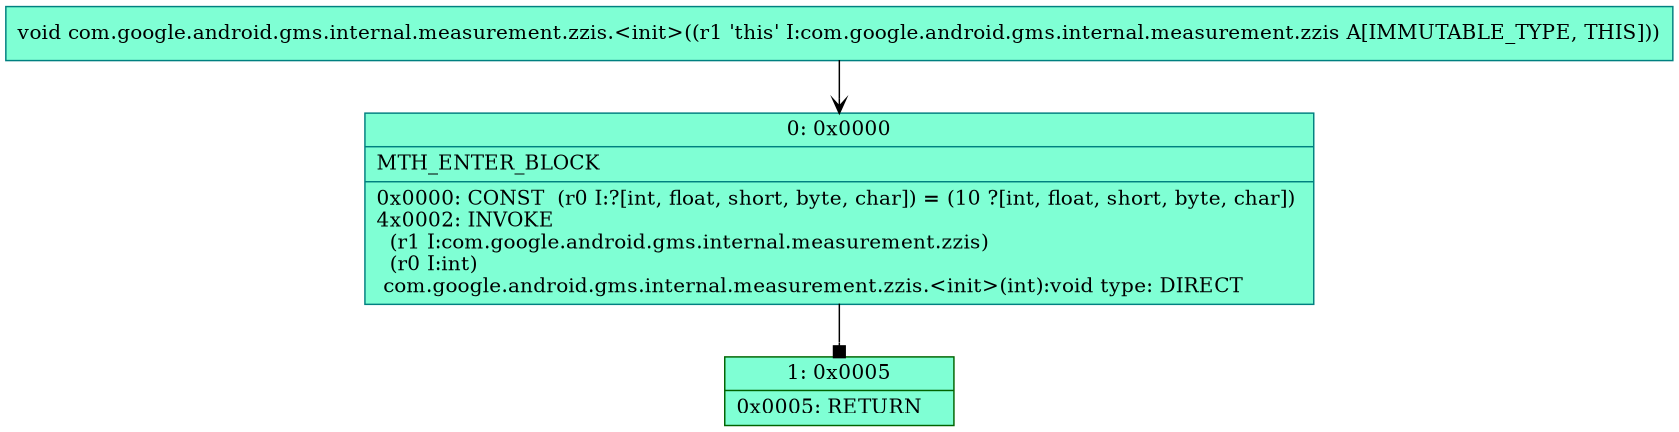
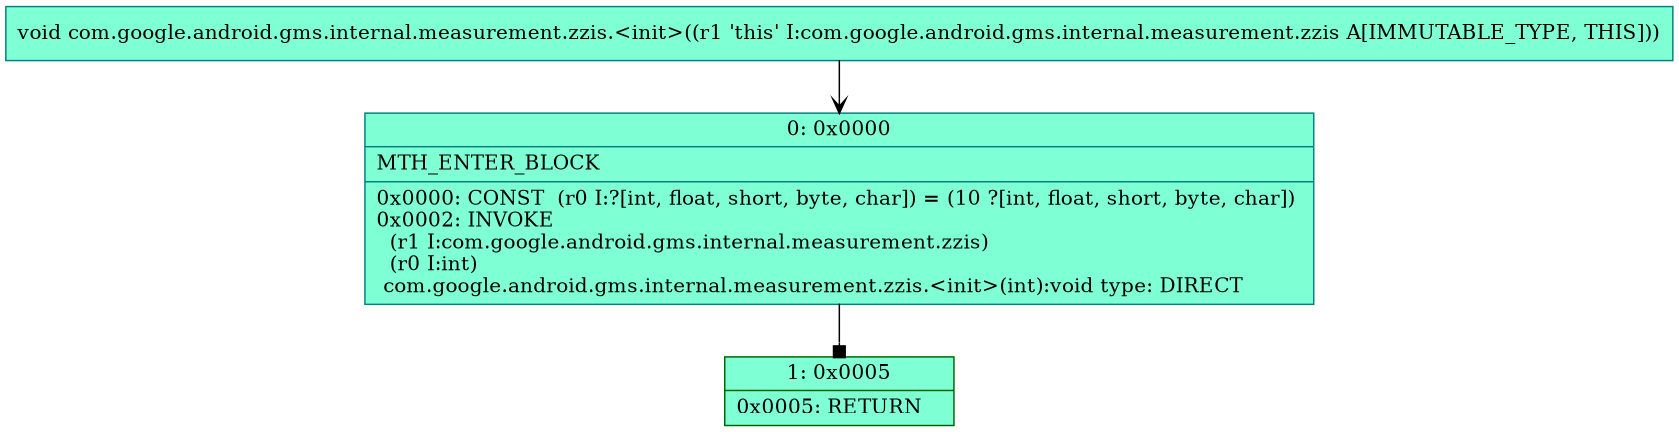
node "0: 0x0000": text "4x0002: INVOKE" -> "0x0002: INVOKE"
